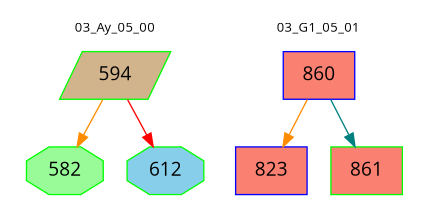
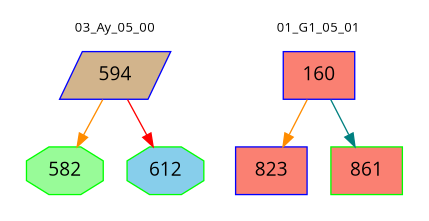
cluster "03_G1_05_01": label "03_G1_05_01" -> "01_G1_05_01"
node "594": color green -> blue
node "860": label "860" -> "160"
